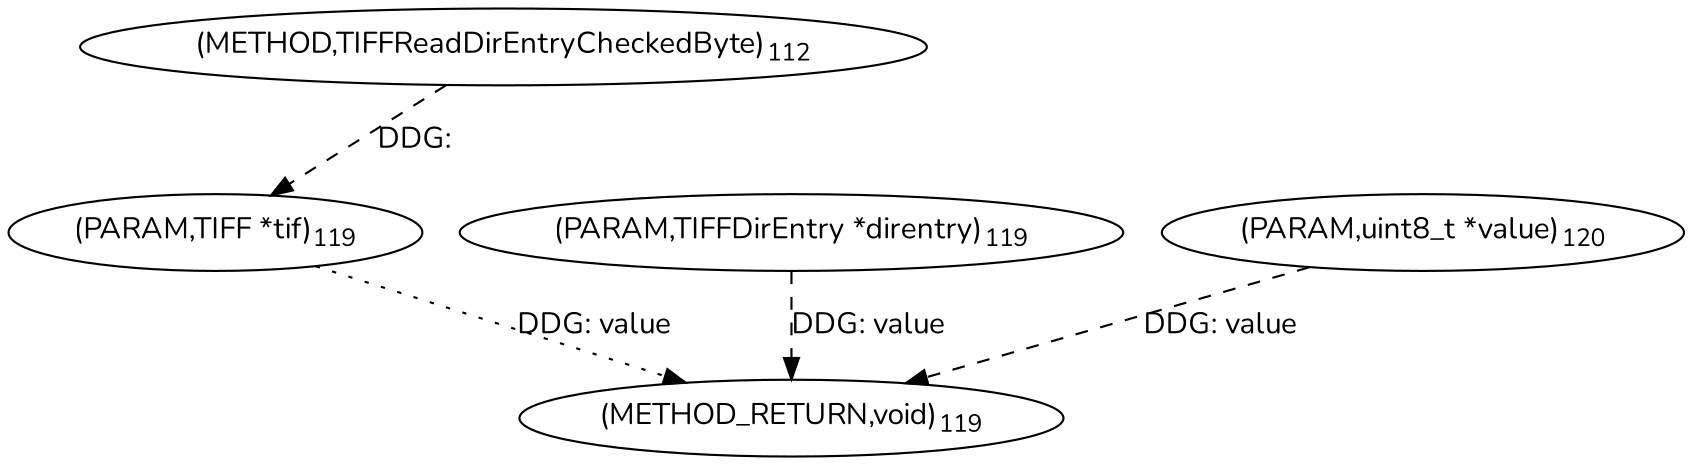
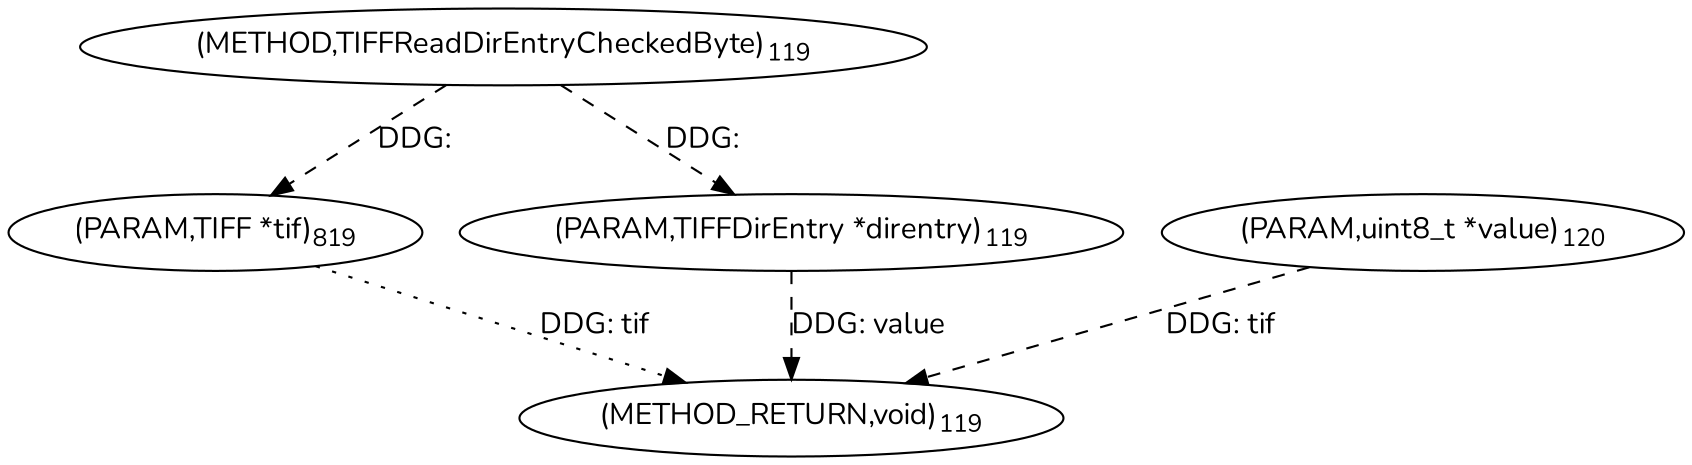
node "(METHOD,TIFFReadDirEntryCheckedByte)": text "112" -> "119"
edge "(METHOD,TIFFReadDirEntryCheckedByte)" -> "(PARAM,TIFFDirEntry *direntry)": added, label "DDG:"
node "(PARAM,TIFF *tif)": text "119" -> "819"
edge "(PARAM,TIFF *tif)" -> "(METHOD_RETURN,void)": label "DDG: value" -> "DDG: tif"
edge "(PARAM,uint8_t *value)" -> "(METHOD_RETURN,void)": label "DDG: value" -> "DDG: tif"
